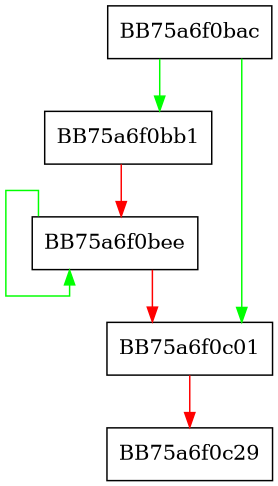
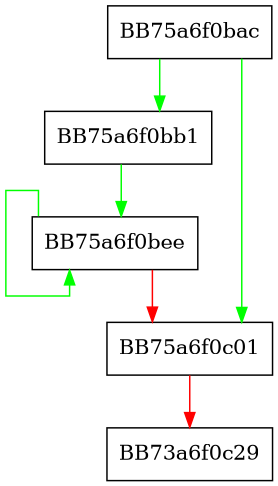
edge "BB75a6f0bb1" -> "BB75a6f0bee": color red -> green
node "BB75a6f0c29": label "BB75a6f0c29" -> "BB73a6f0c29"
